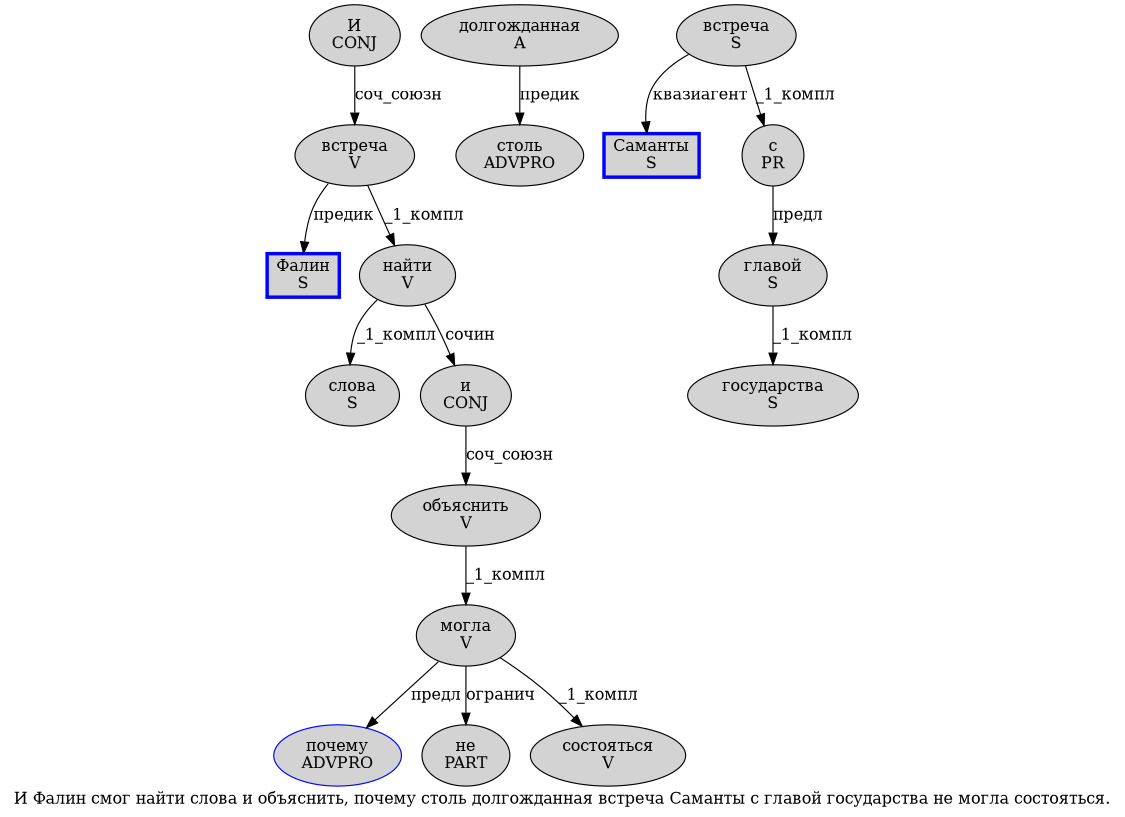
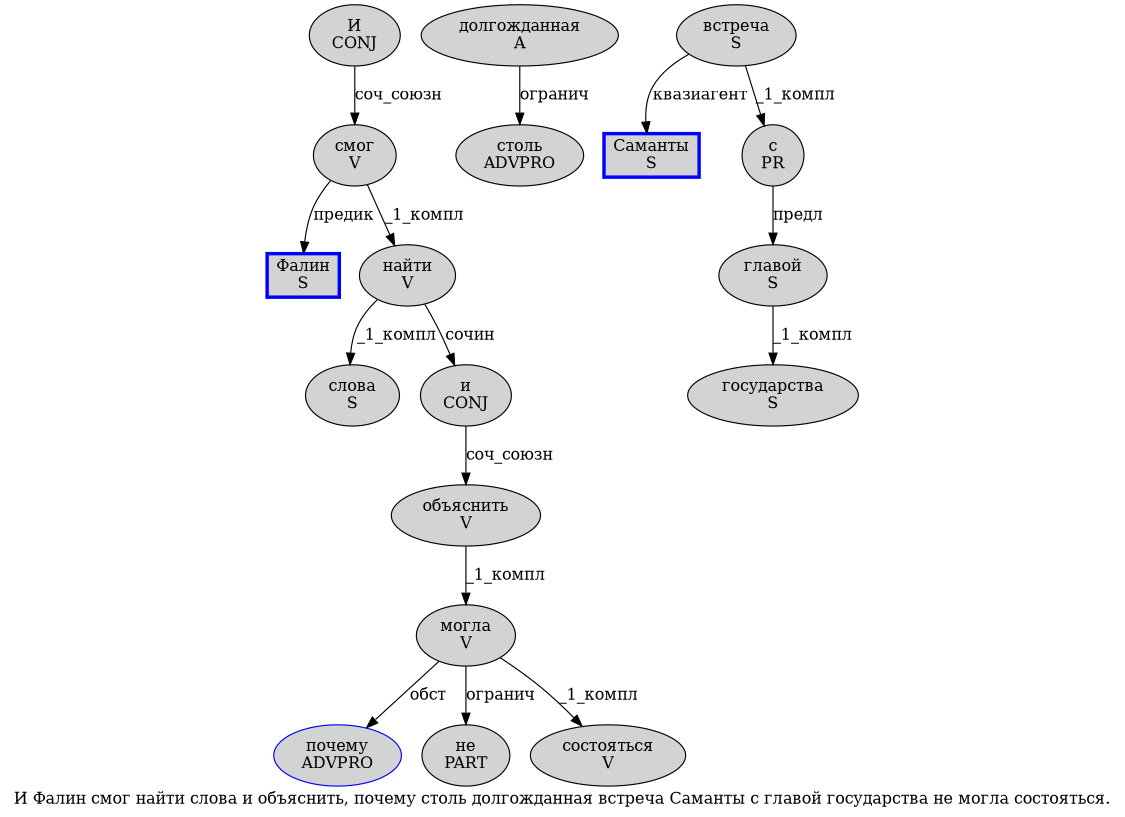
edge "долгожданная A" -> "столь ADVPRO": label "предик" -> "огранич"
node "встреча V": label "встреча V" -> "смог V"
edge "могла V" -> "почему ADVPRO": label "предл" -> "обст"
